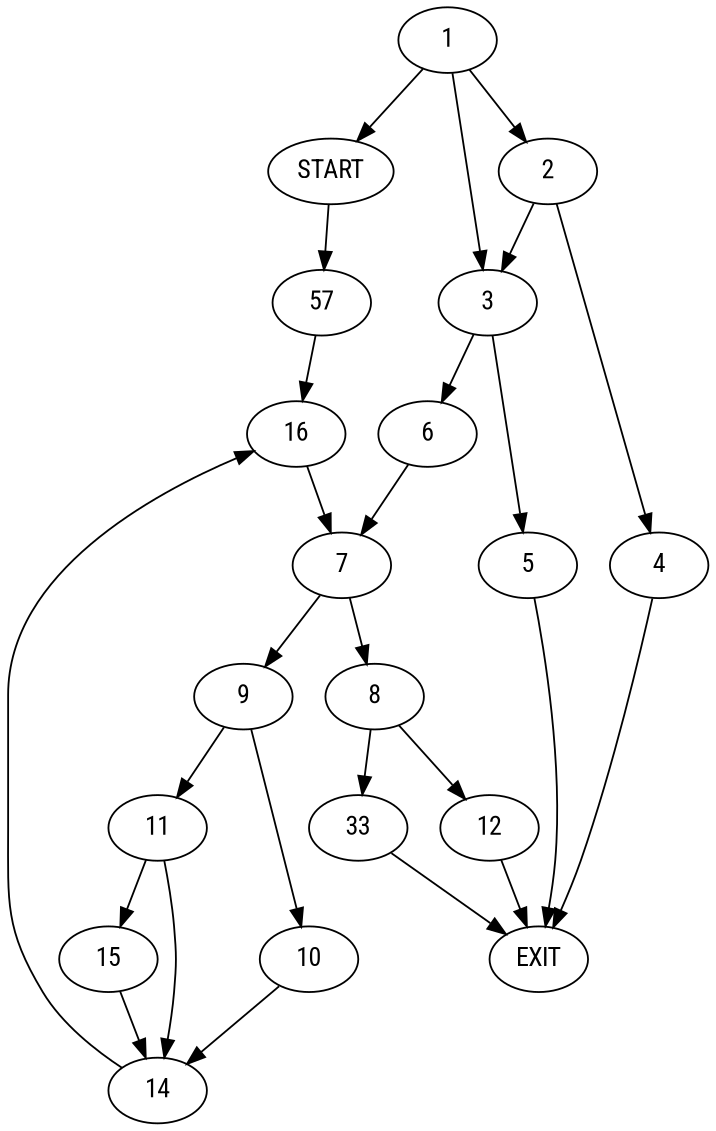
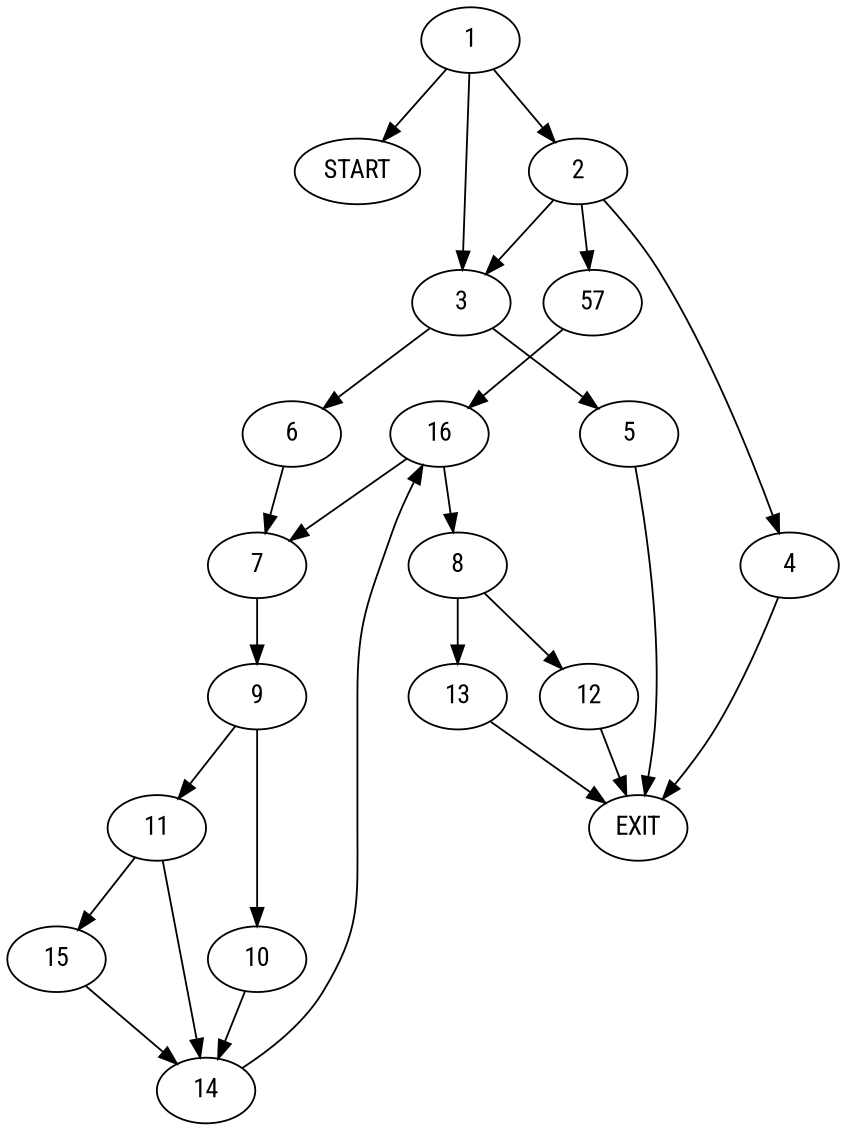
edge "START" -> "57": now "2" -> "57"
edge "7" -> "8": now "16" -> "8"
node "33": label "33" -> "13"
